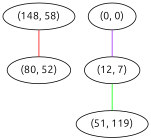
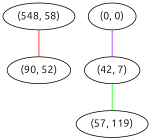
node "(148, 58)": label "(148, 58)" -> "(548, 58)"
node "(80, 52)": label "(80, 52)" -> "(90, 52)"
node "(12, 7)": label "(12, 7)" -> "(42, 7)"
node "(51, 119)": label "(51, 119)" -> "(57, 119)"
